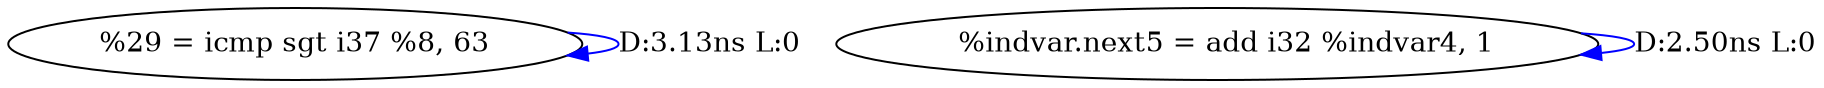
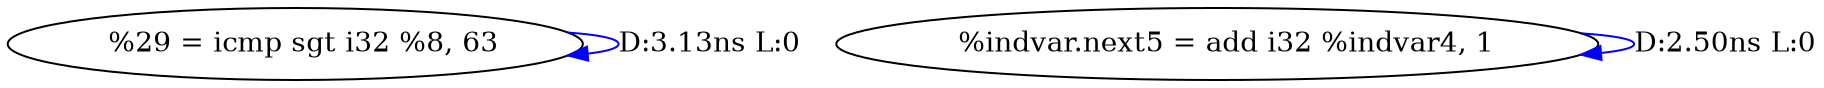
node "%29 = icmp sgt i37 %8, 63": label "%29 = icmp sgt i37 %8, 63" -> "%29 = icmp sgt i32 %8, 63"
